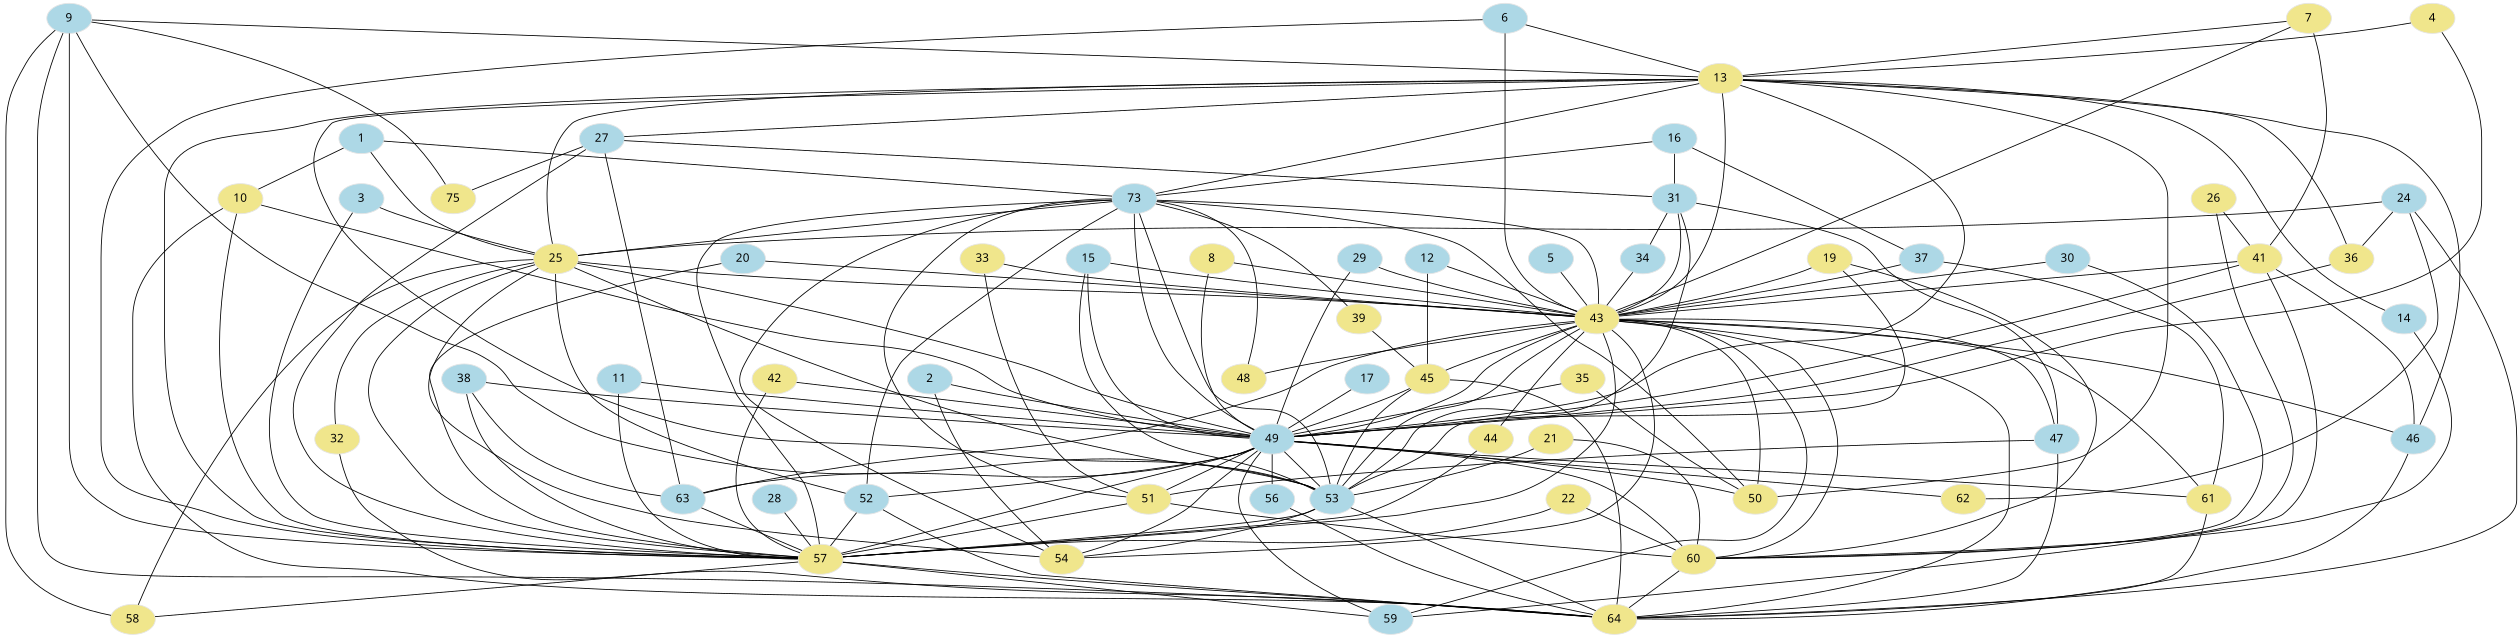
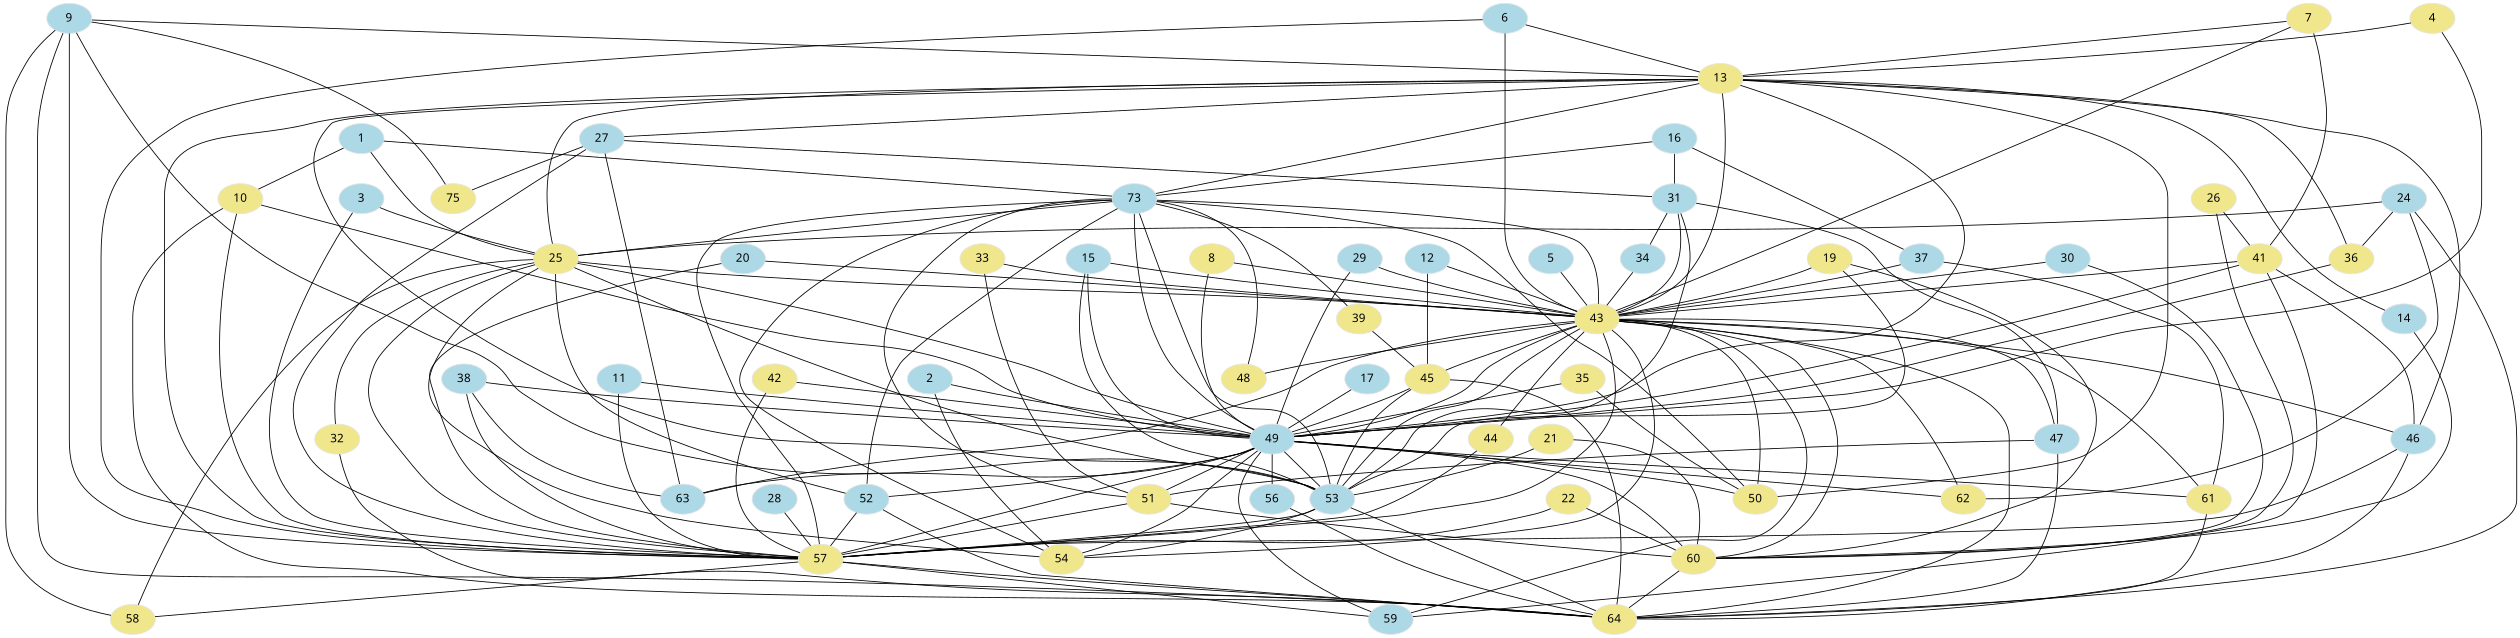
edge "43" -- "62": added
edge "63" -- "57": now "46" -- "57"
